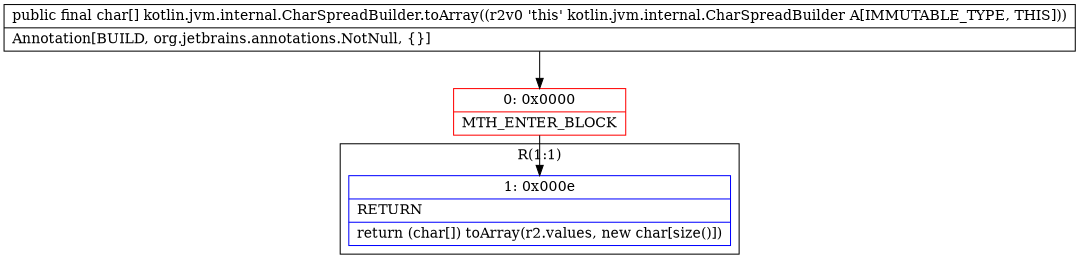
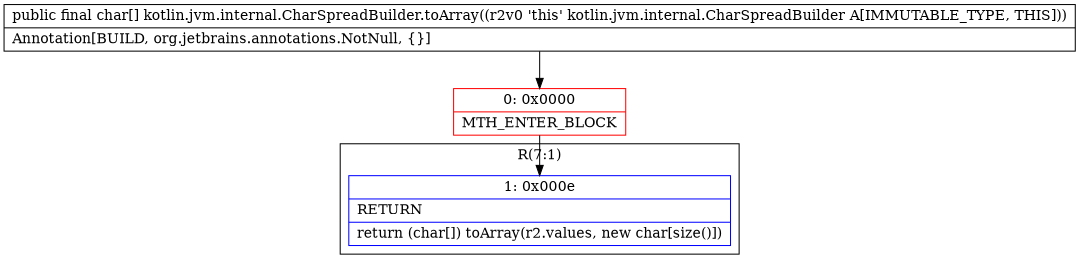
cluster "R(1:1)": label "R(1:1)" -> "R(7:1)"
